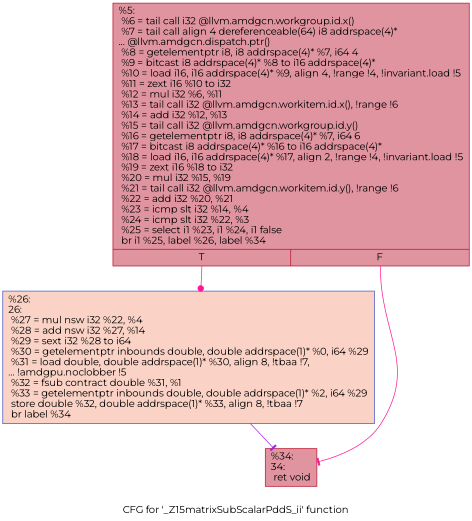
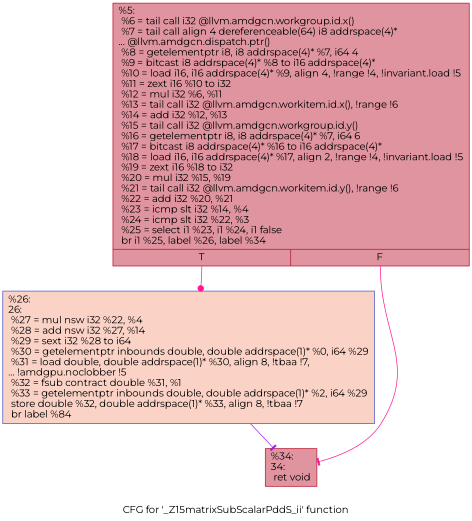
node "%26:": text "br label %34" -> "br label %84"
